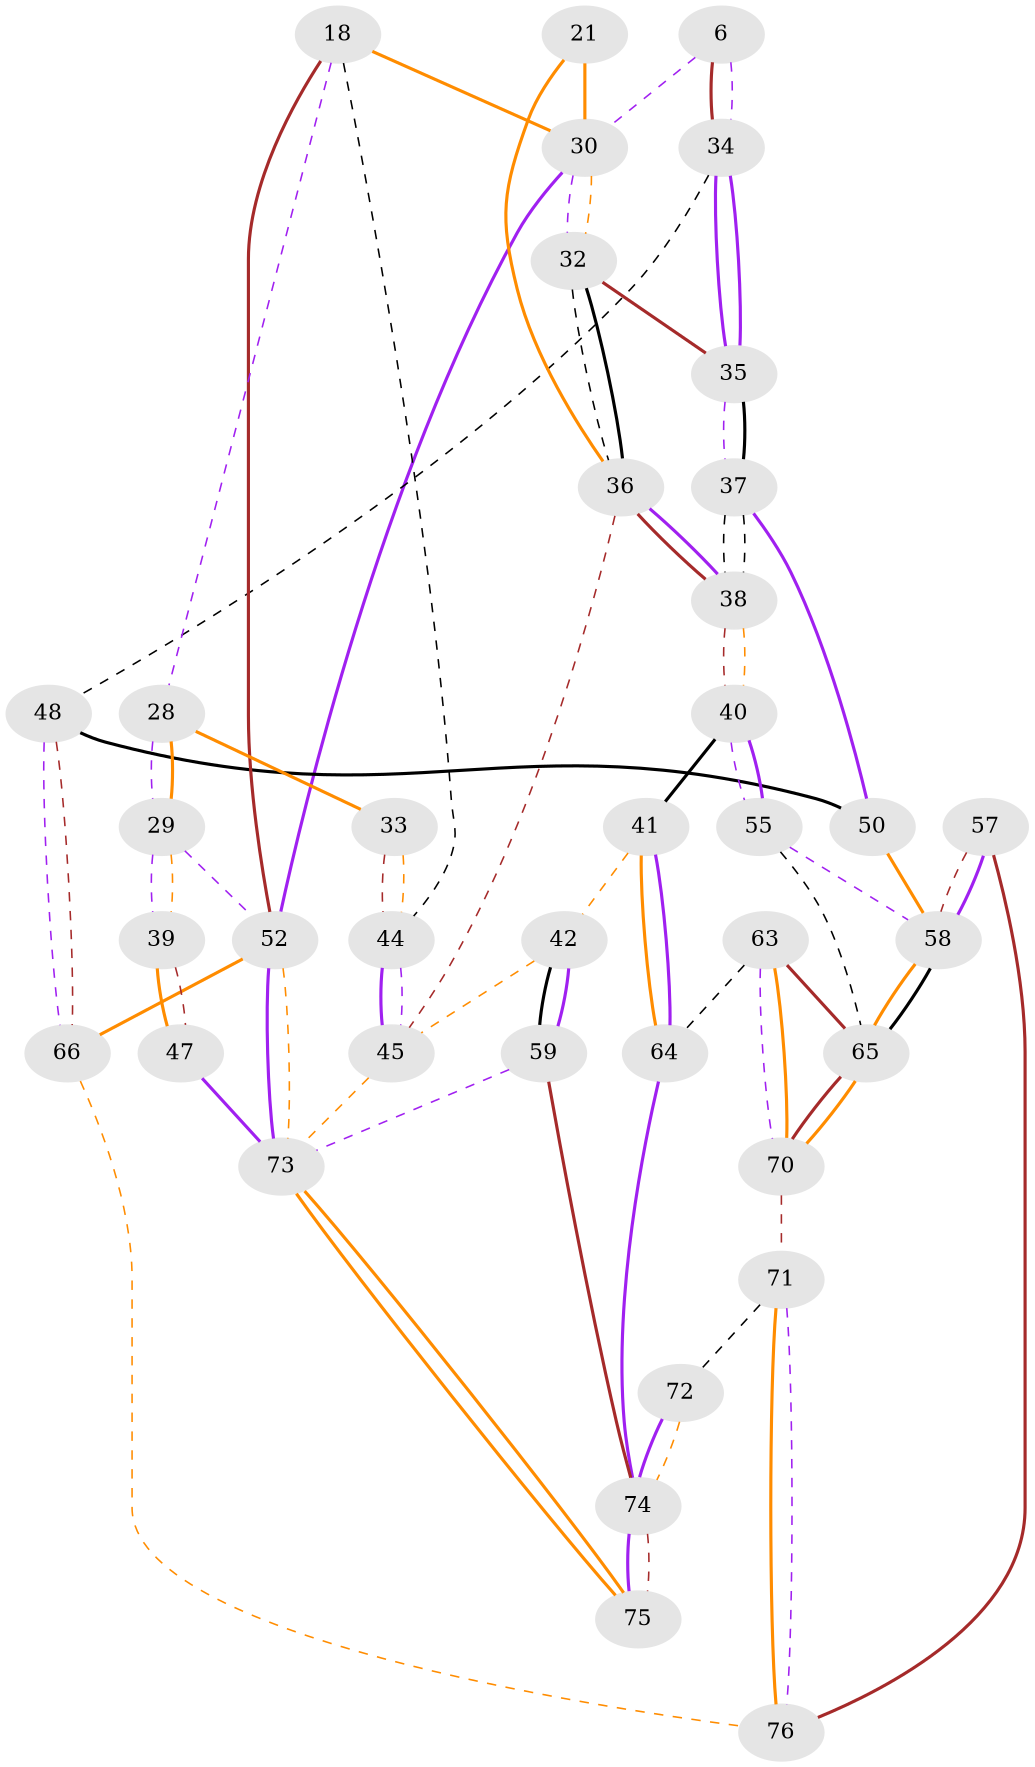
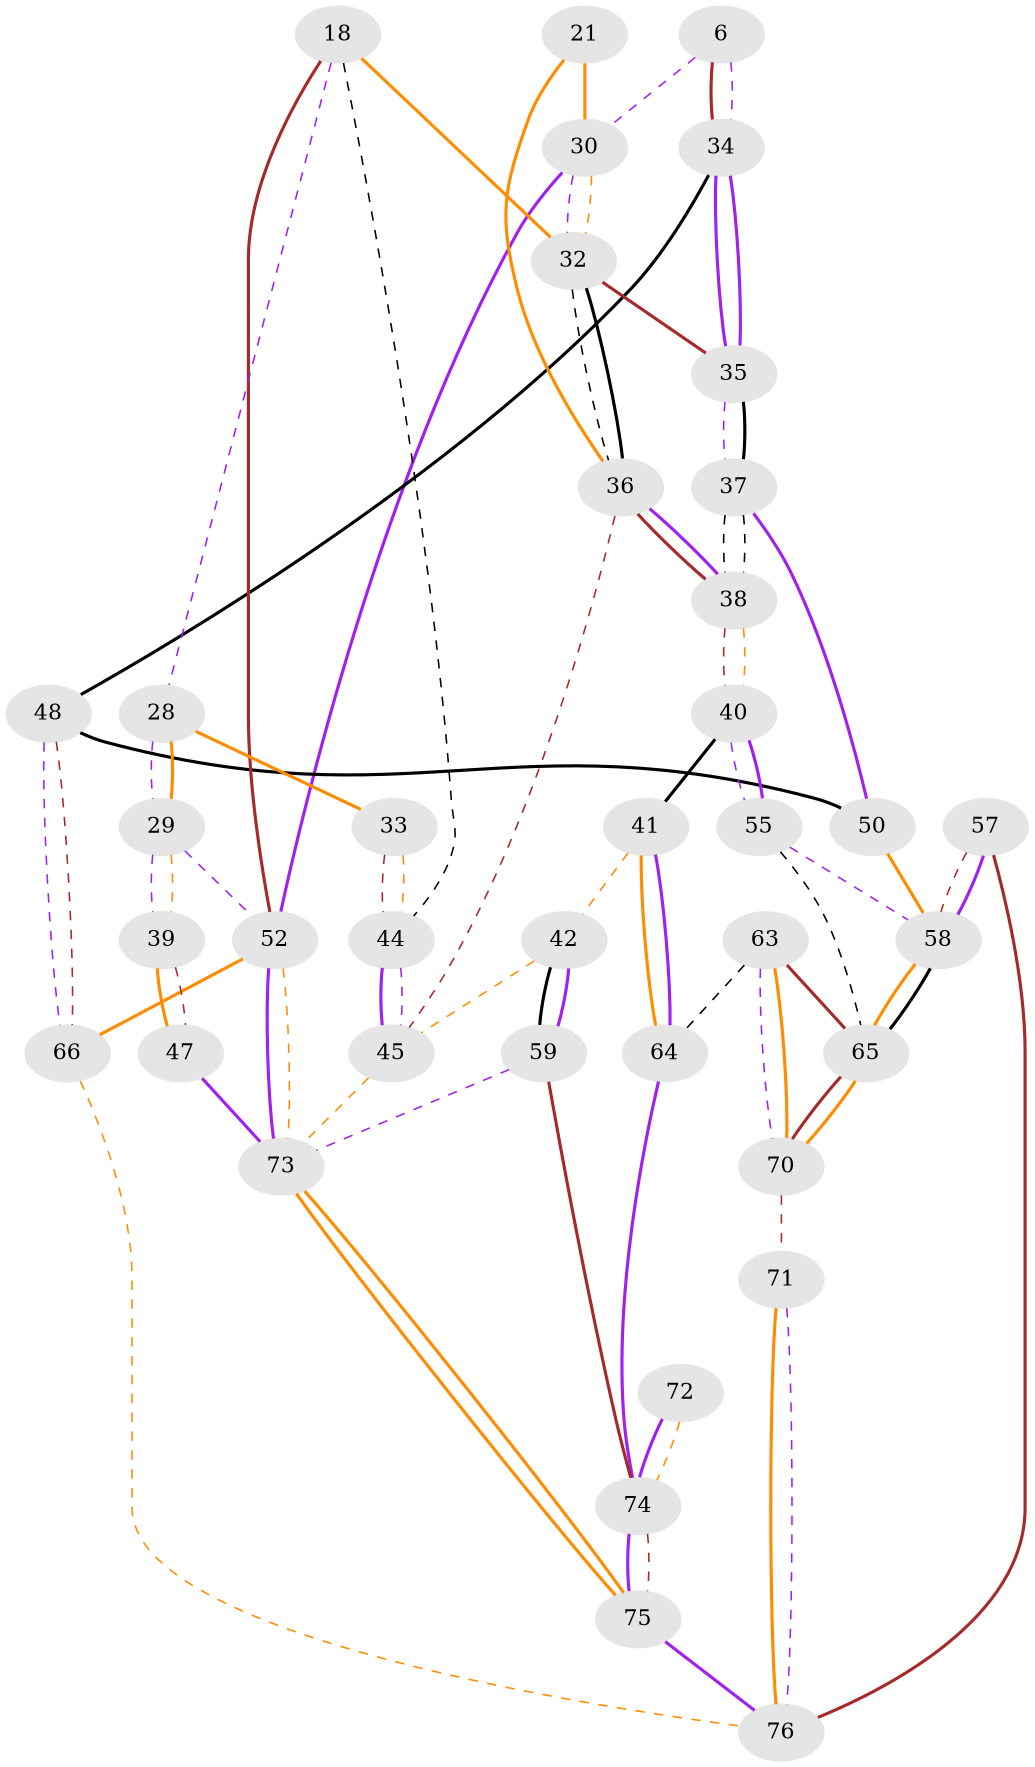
edge "18" -- "30": now "18" -- "32"
edge "34" -- "48": style dashed -> bold
edge "71" -- "72": removed
edge "75" -- "76": added
